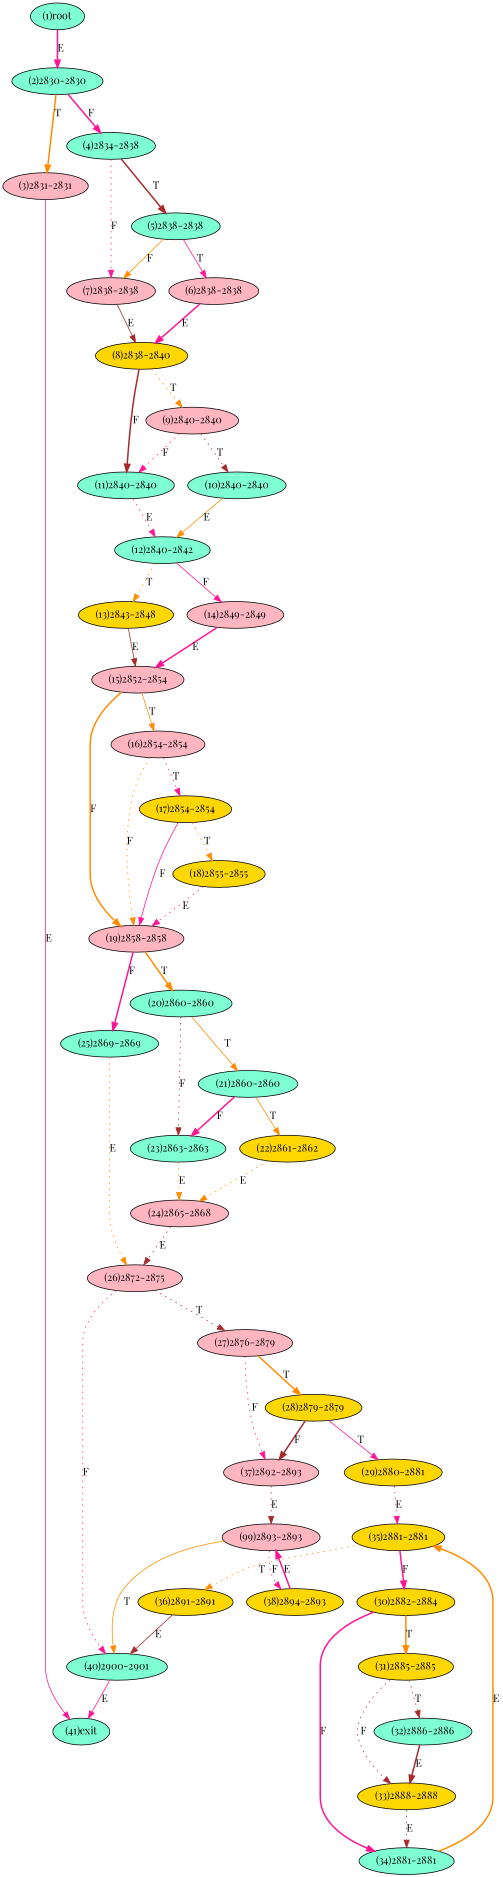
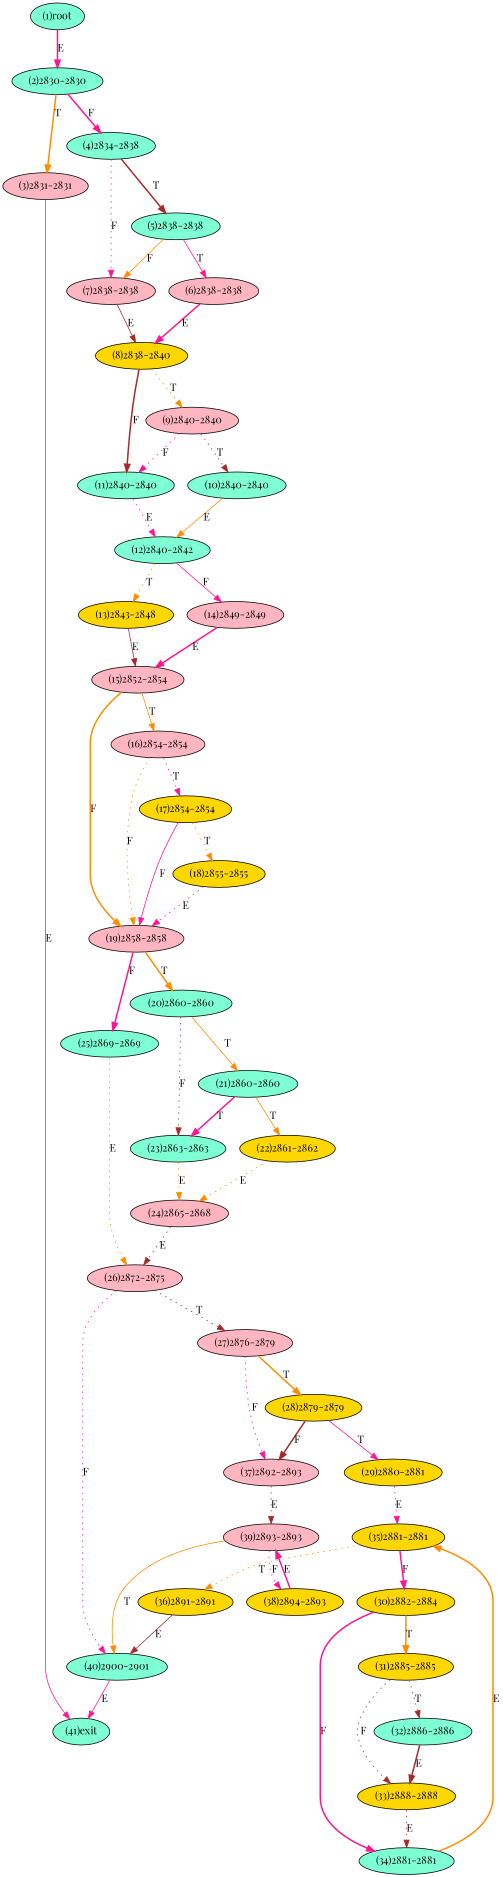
edge "(21)2860-2860" -> "(23)2863-2863": label "F" -> "T"
node "(99)2893-2893": label "(99)2893-2893" -> "(39)2893-2893"
